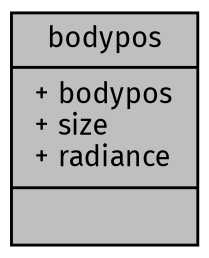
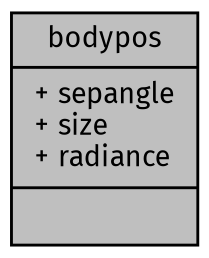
node "bodypos": text "+ bodypos" -> "+ sepangle"
